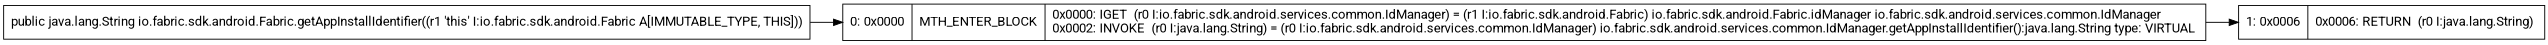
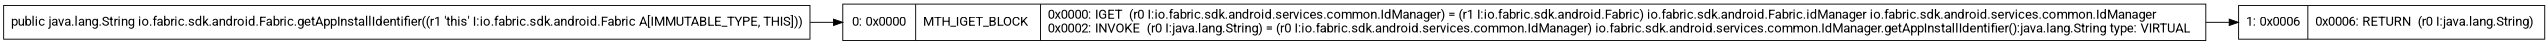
node "0: 0x0000": text "MTH_ENTER_BLOCK" -> "MTH_IGET_BLOCK"
